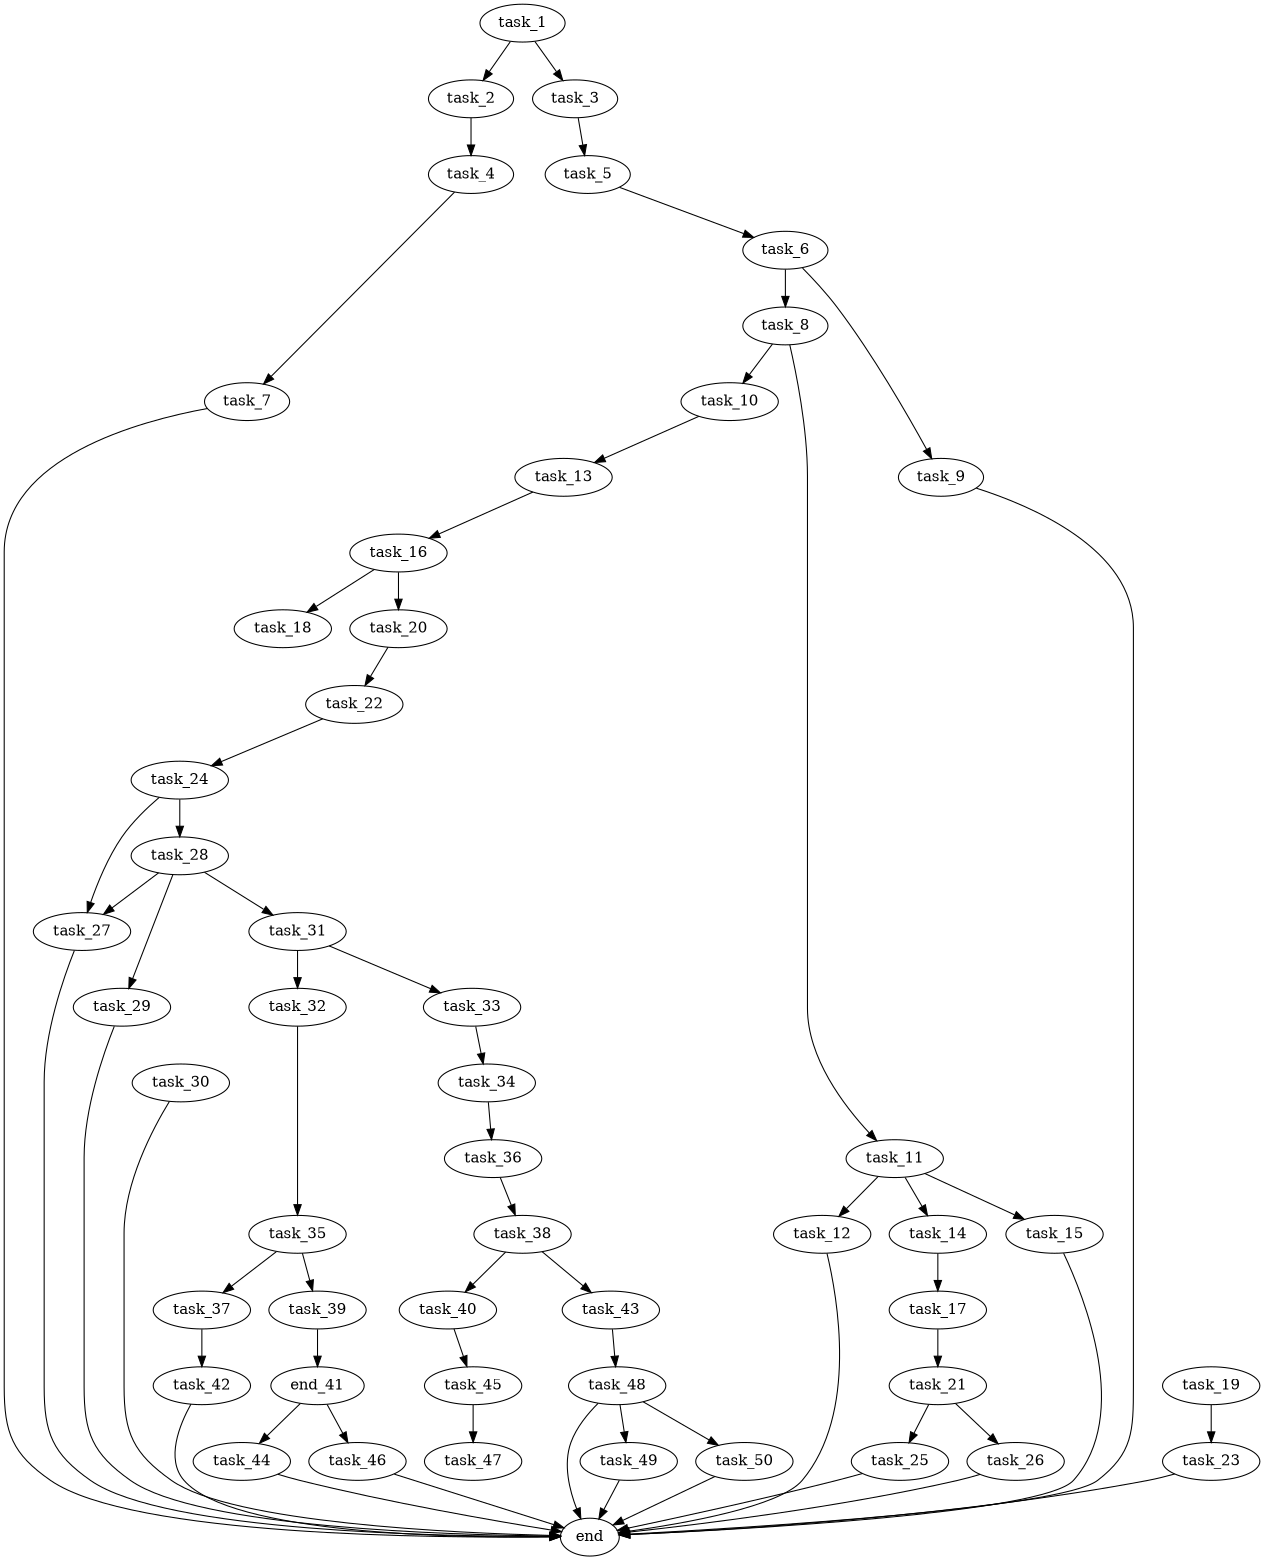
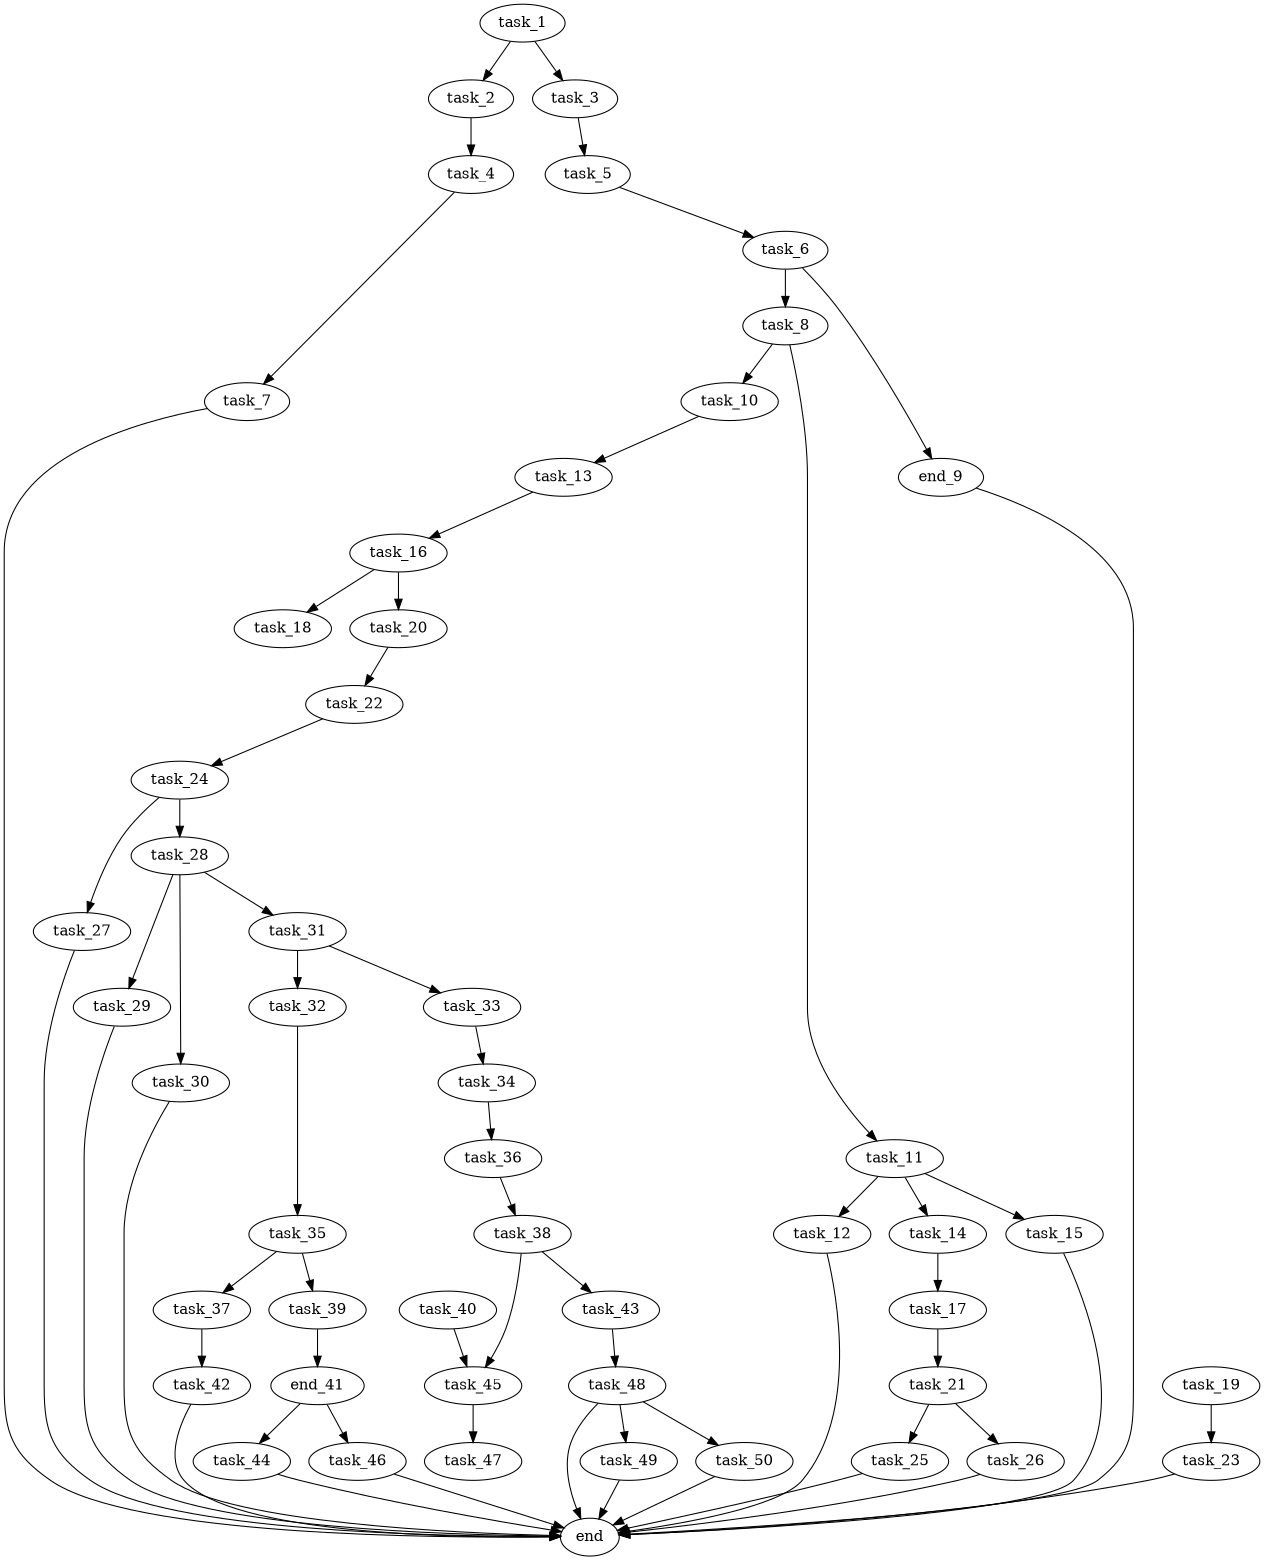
node "task_9": label "task_9" -> "end_9"
edge "task_28" -> "task_27": now "task_28" -> "task_30"
edge "task_38" -> "task_40": now "task_38" -> "task_45"
